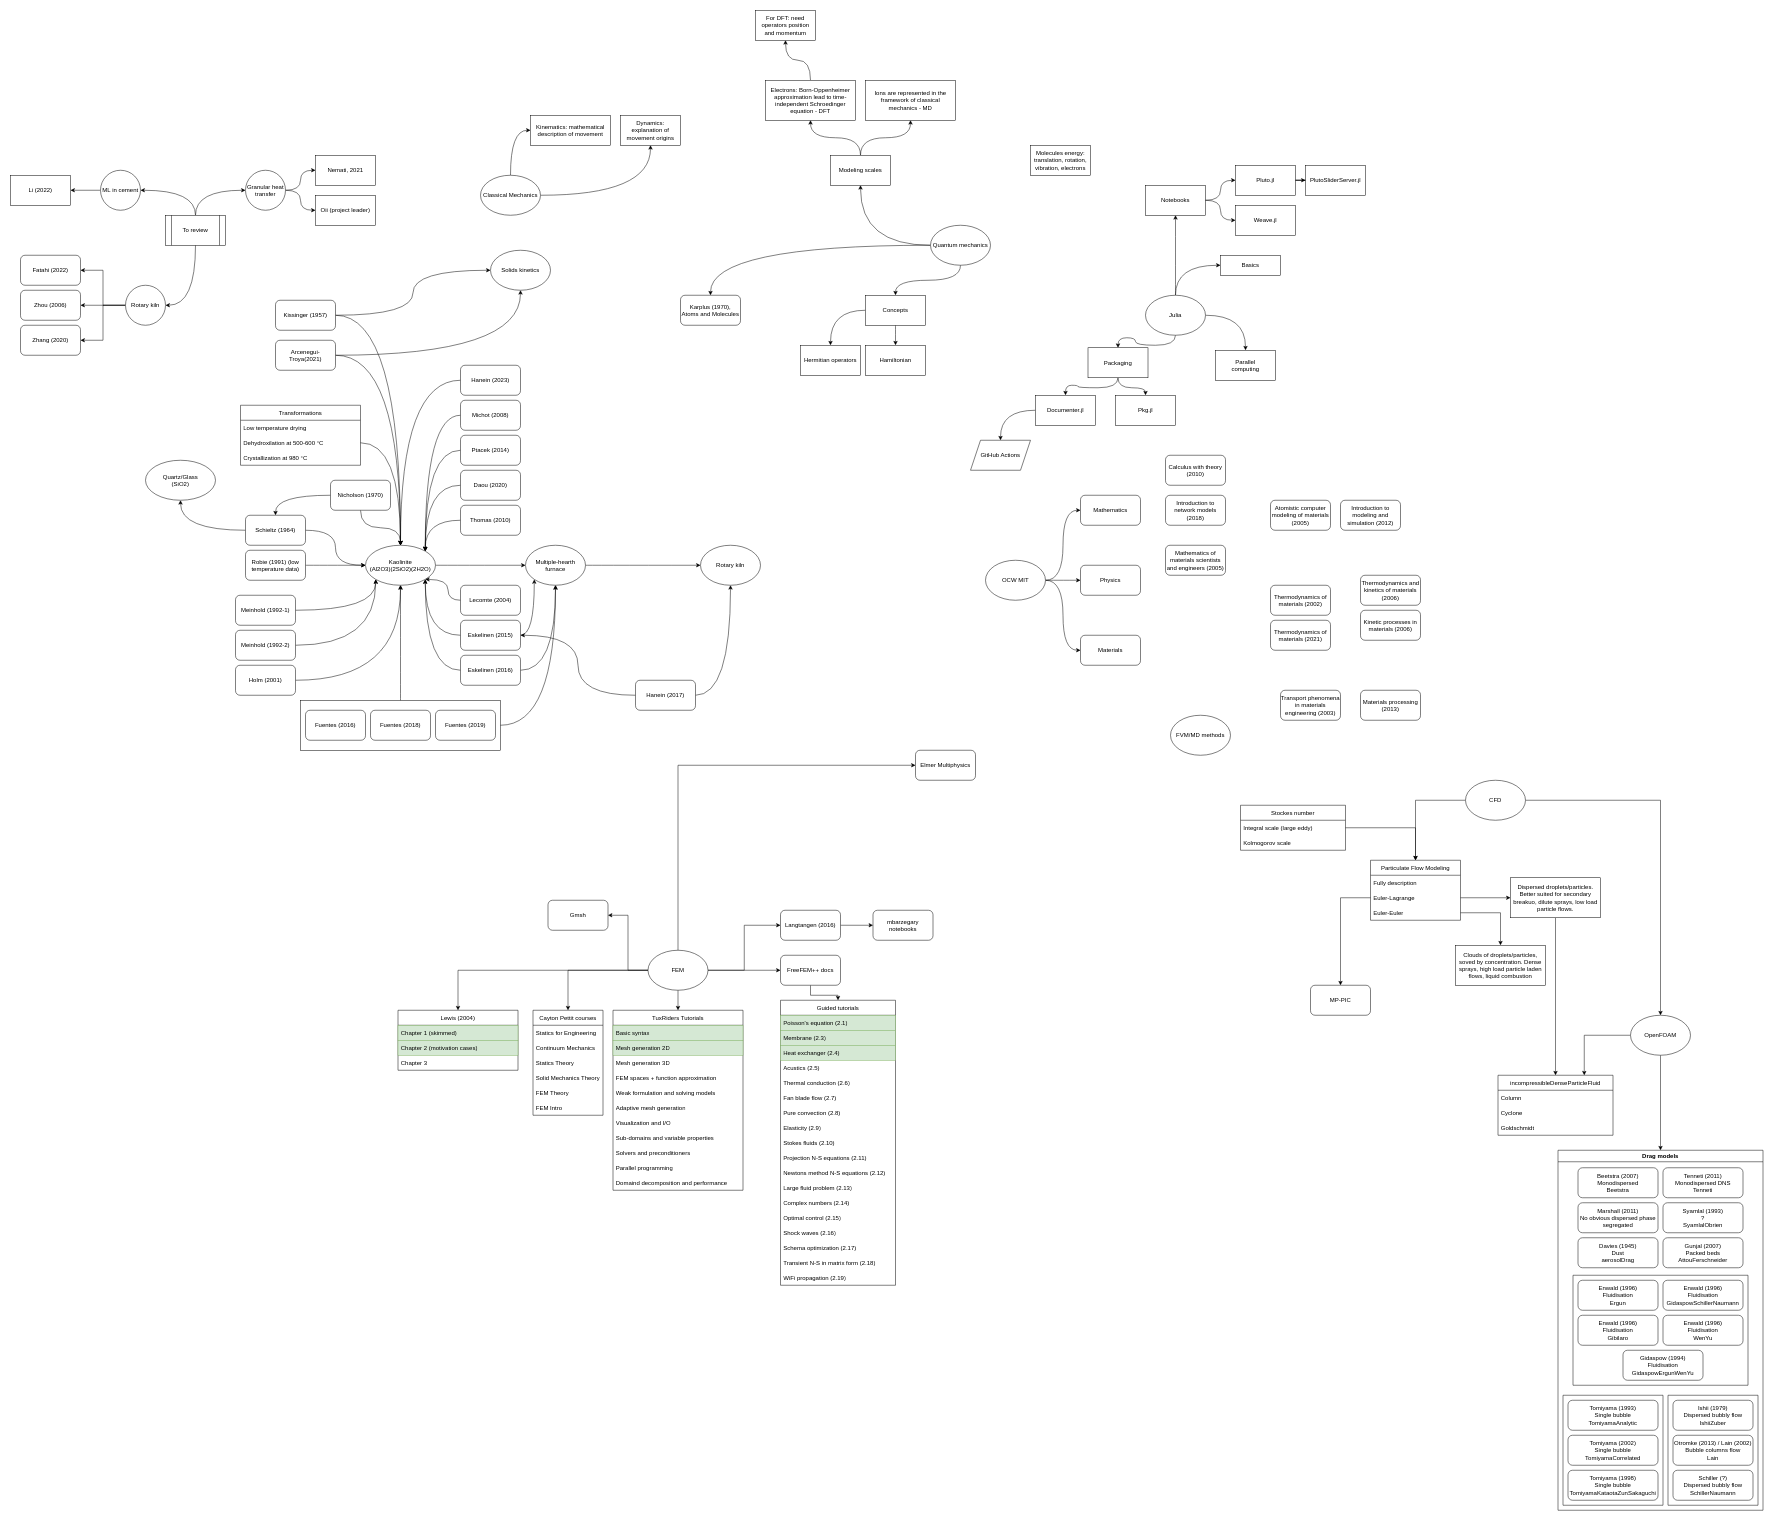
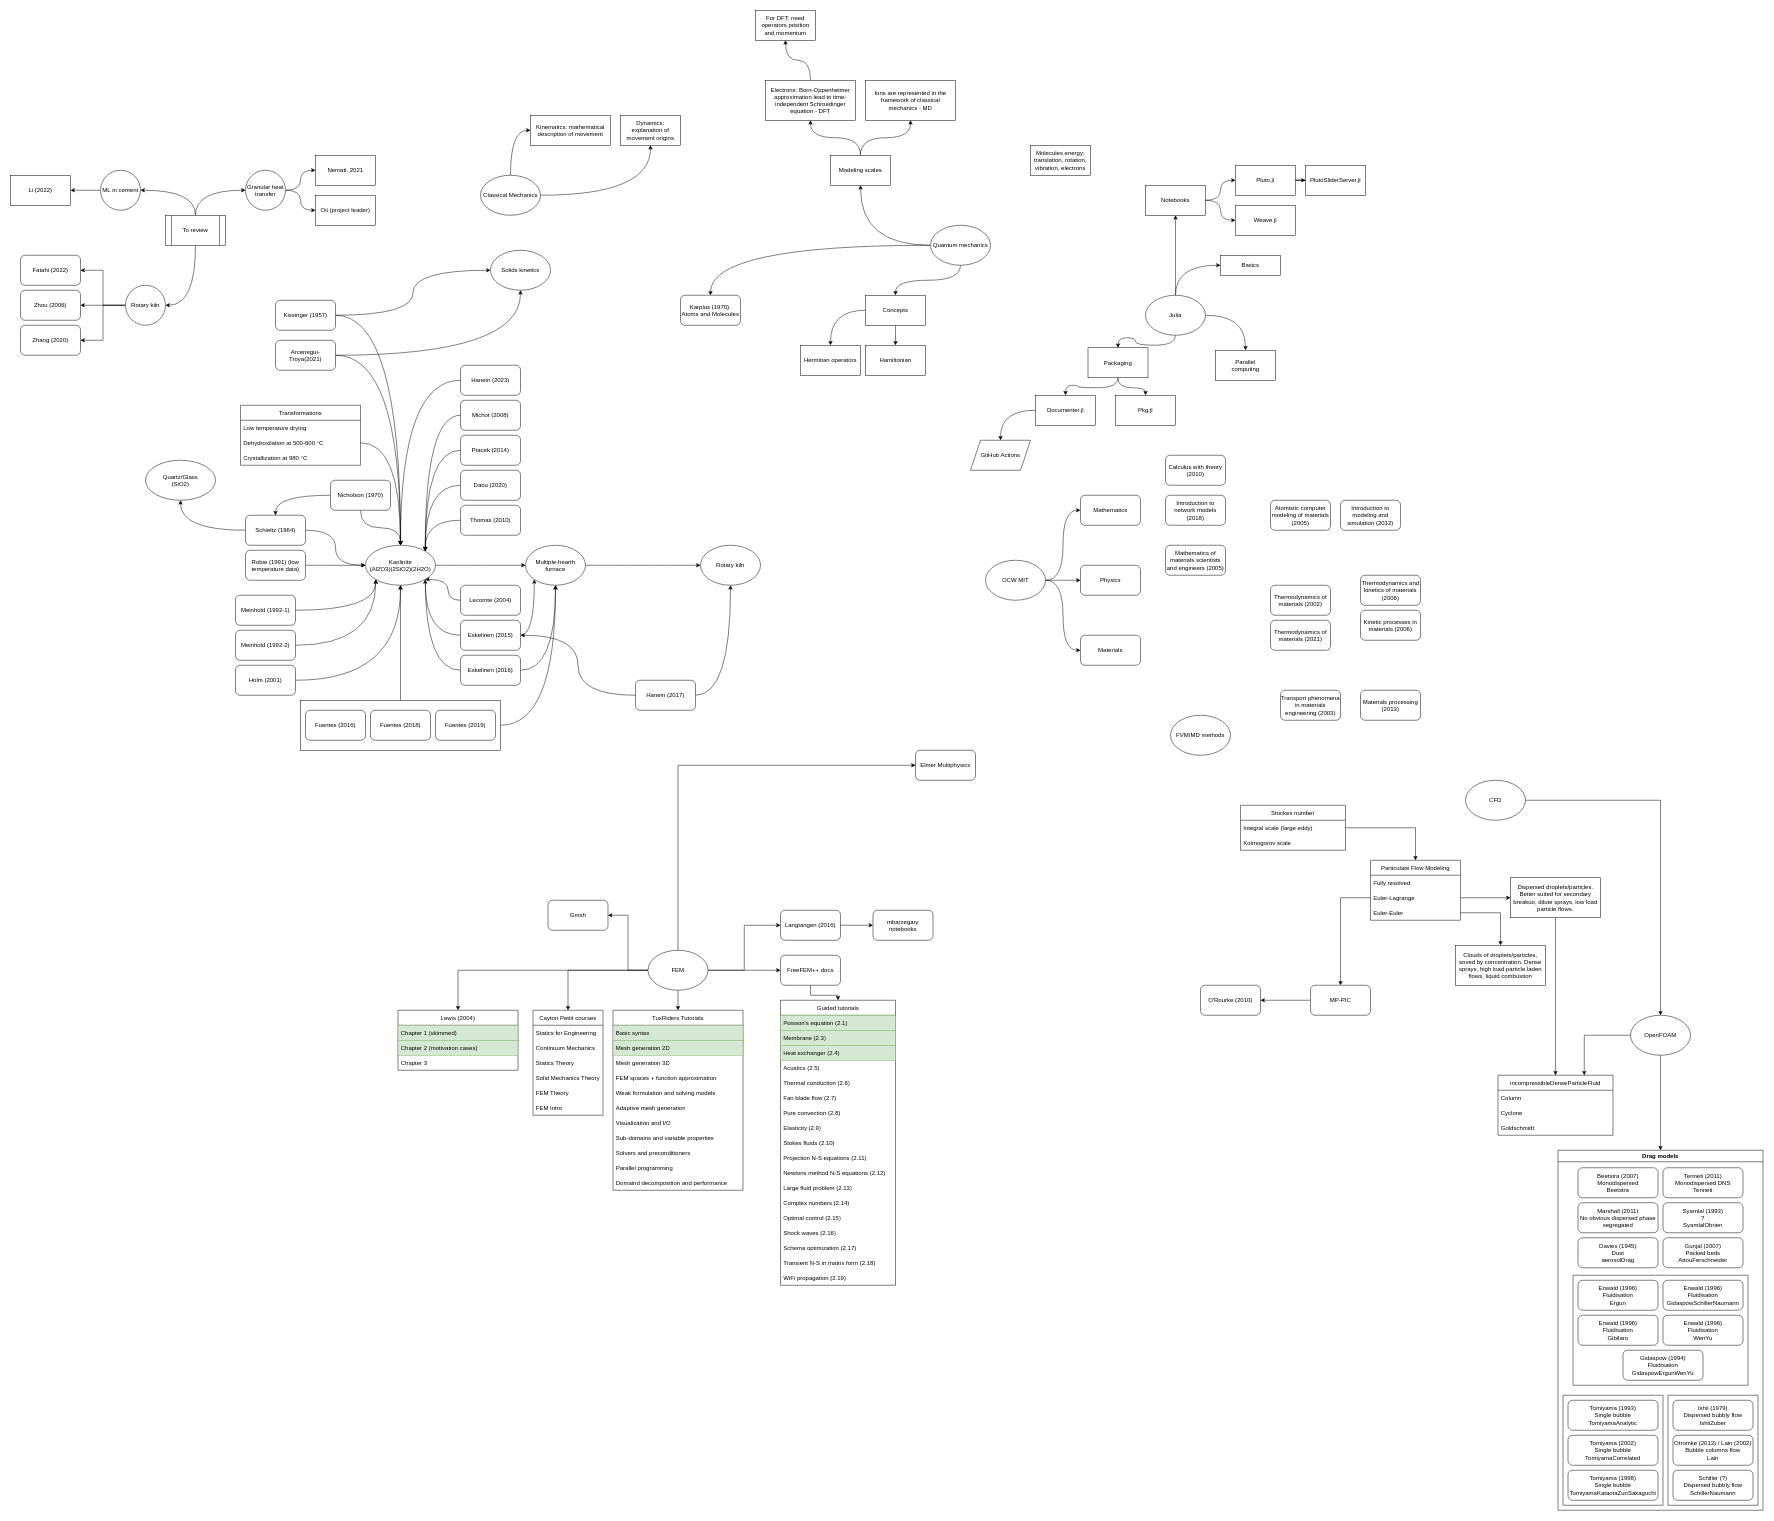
edge "Eskelinen (2016)" -> "Kaolinite (Al2O3)(2SiO2)(2H2O)": arrowhead classic -> none
edge "CFD" -> "Particulate Flow Modeling": removed
node "Fully description": label "Fully description" -> "Fully resolved"
node "O'Rourke (2010)": added
edge "MP-PIC" -> "O'Rourke (2010)": added
